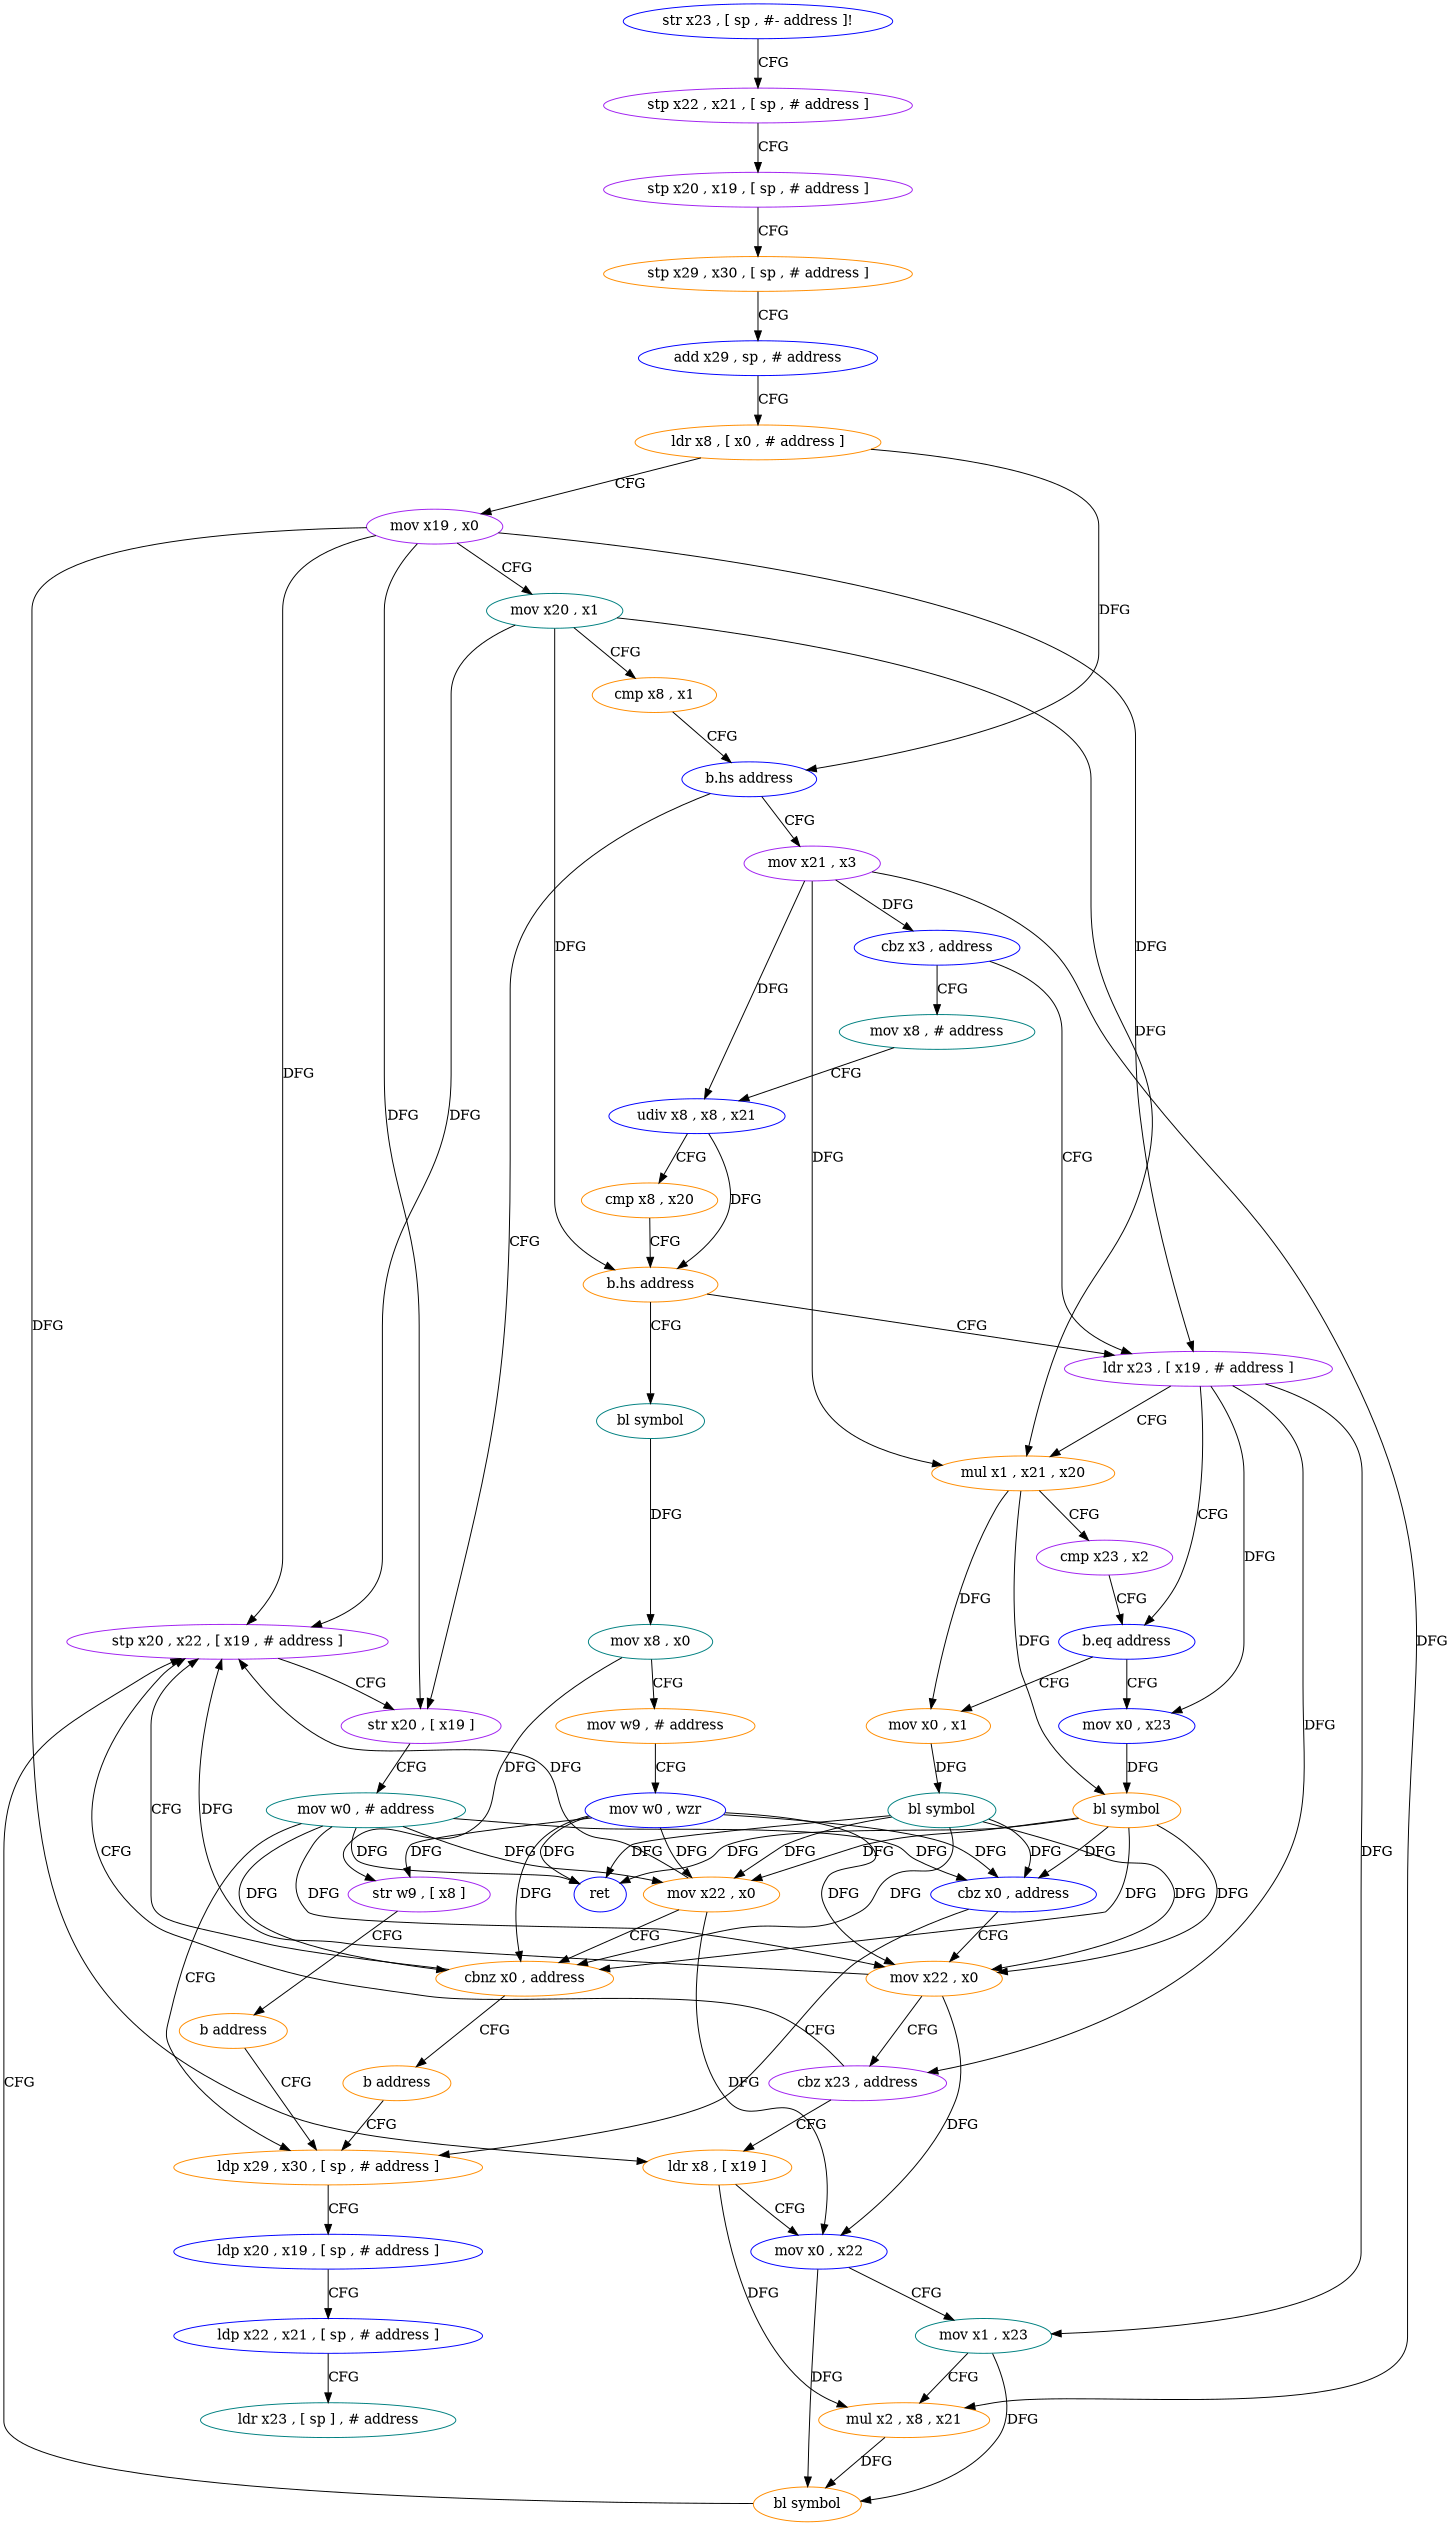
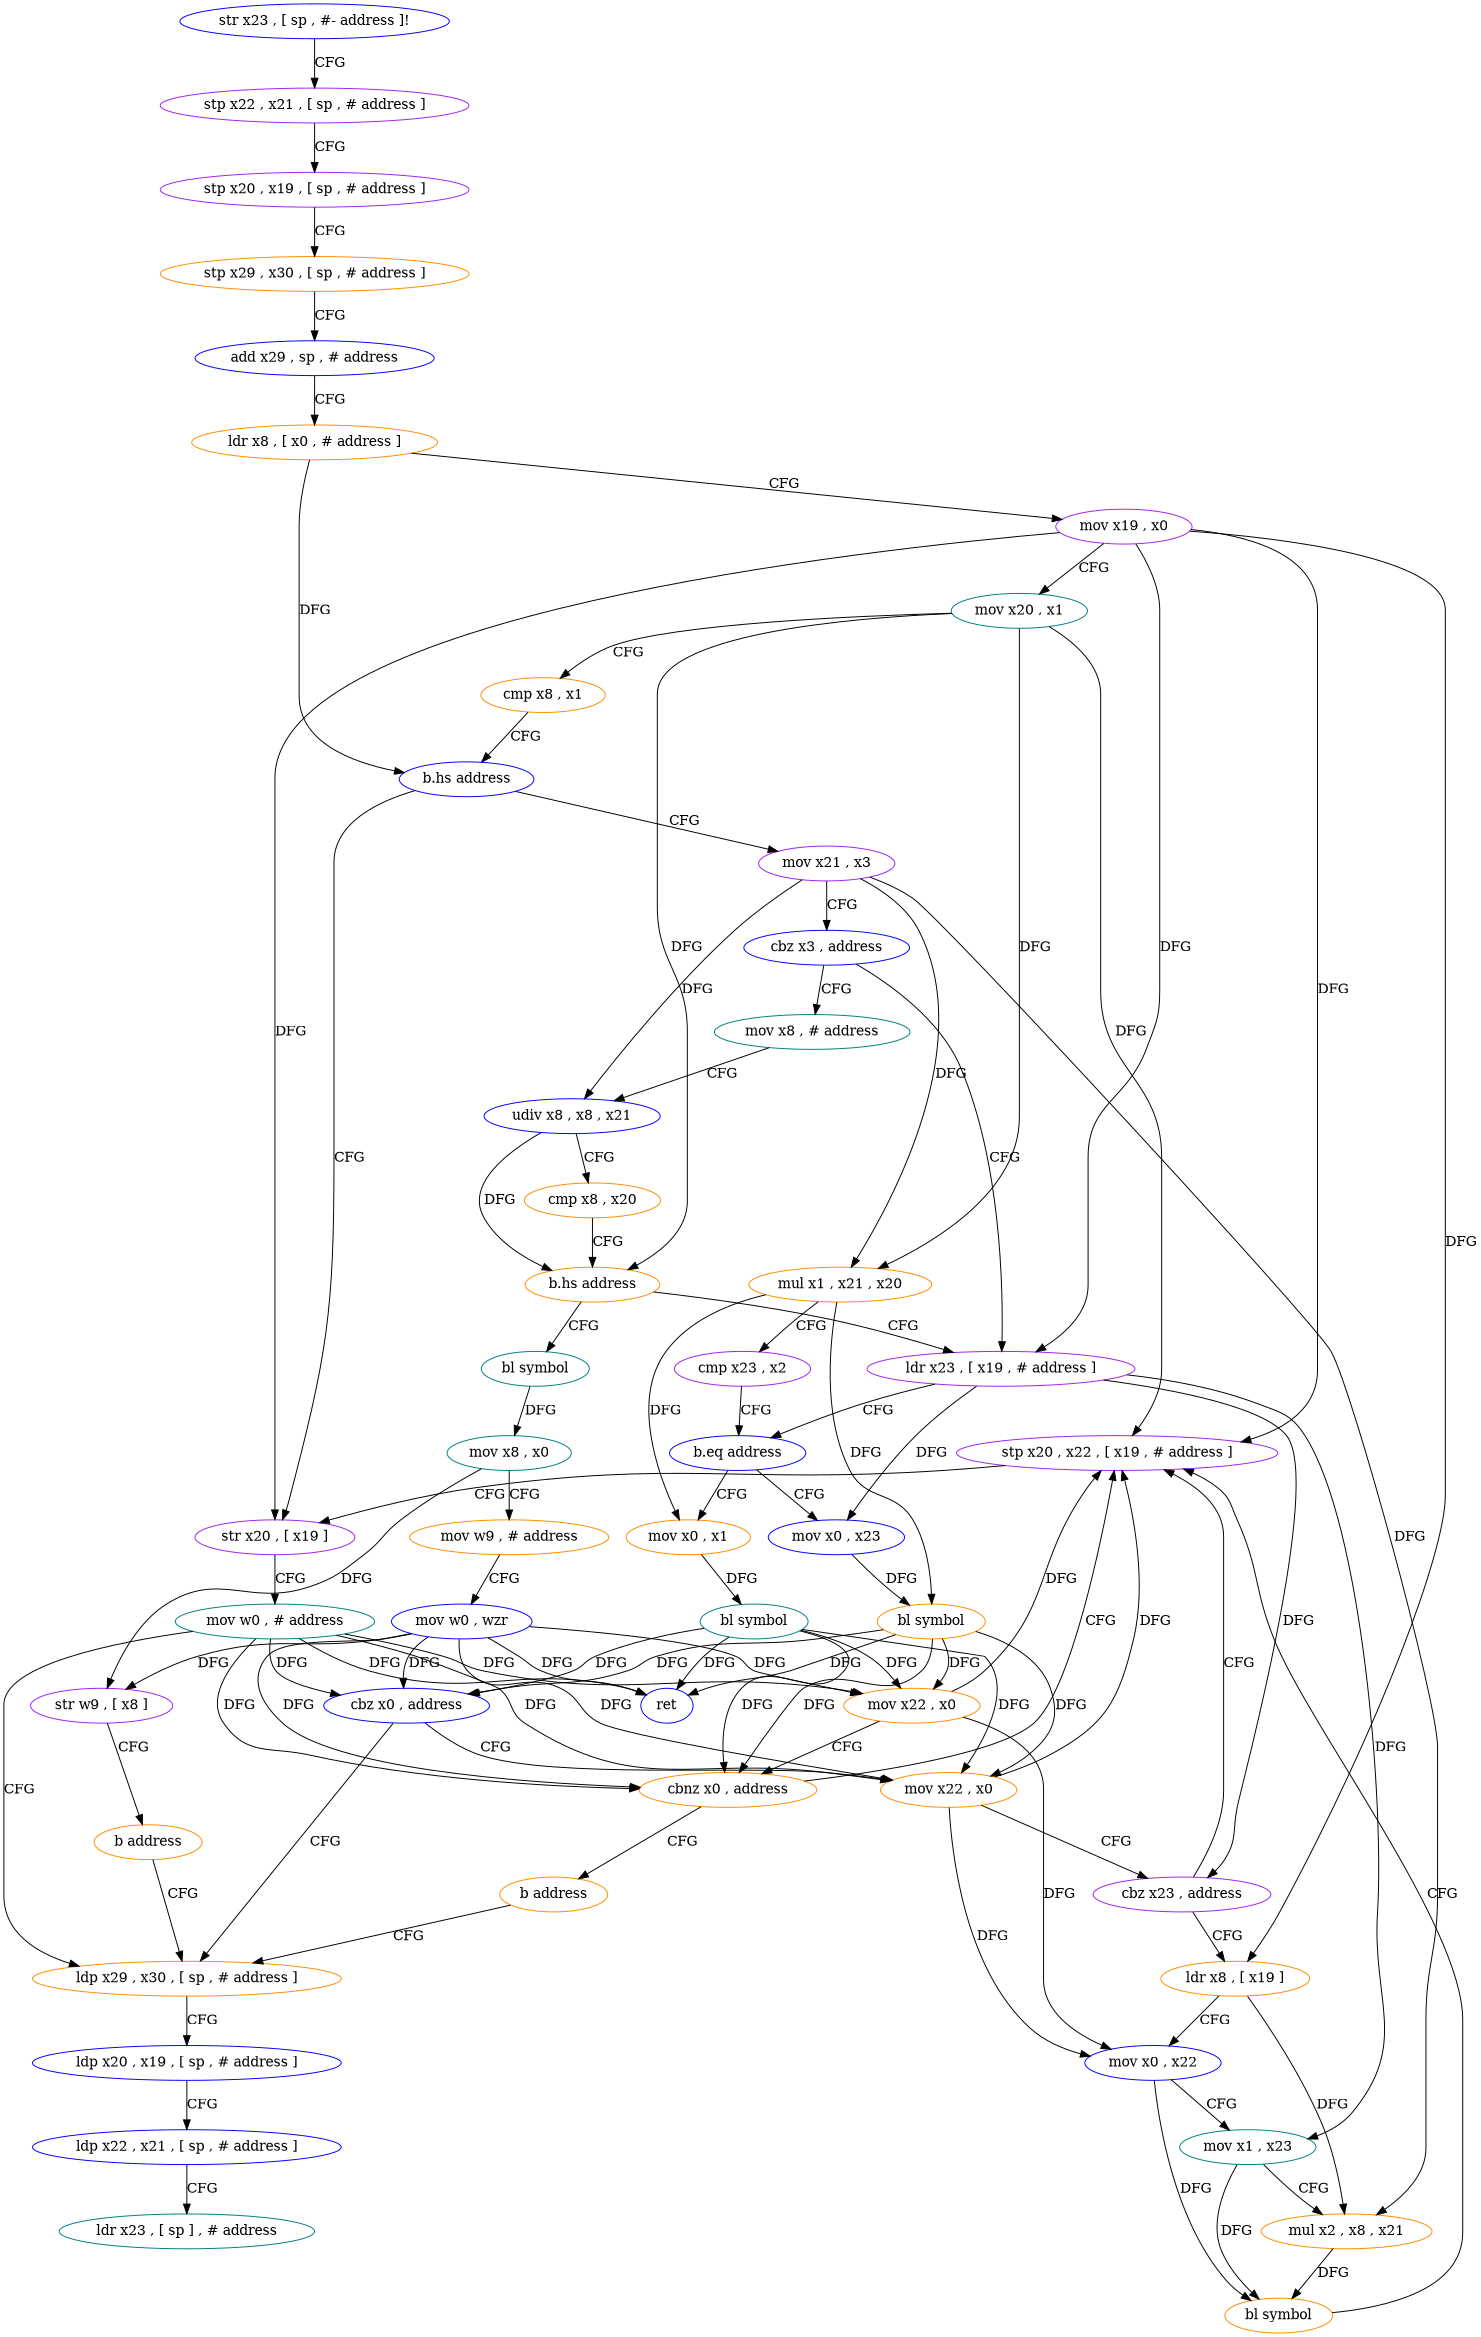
edge "mov x21 , x3" -> "cbz x3 , address": label "DFG" -> "CFG"
edge "ldr x23 , [ x19 , # address ]" -> "mul x1 , x21 , x20": removed, label "CFG"
